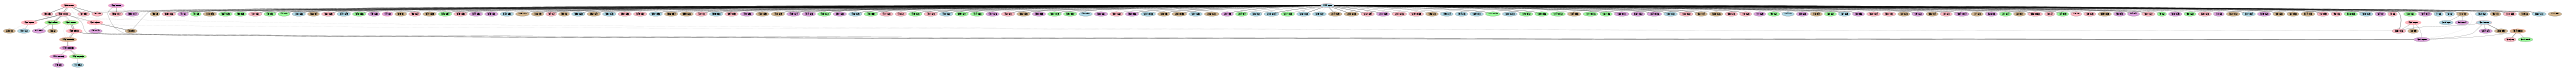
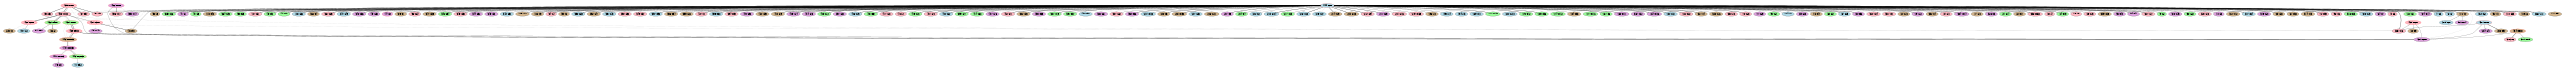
node "(365) U26": fillcolor lightpink -> palegreen
node "(348) C56": fillcolor palegreen -> plum
